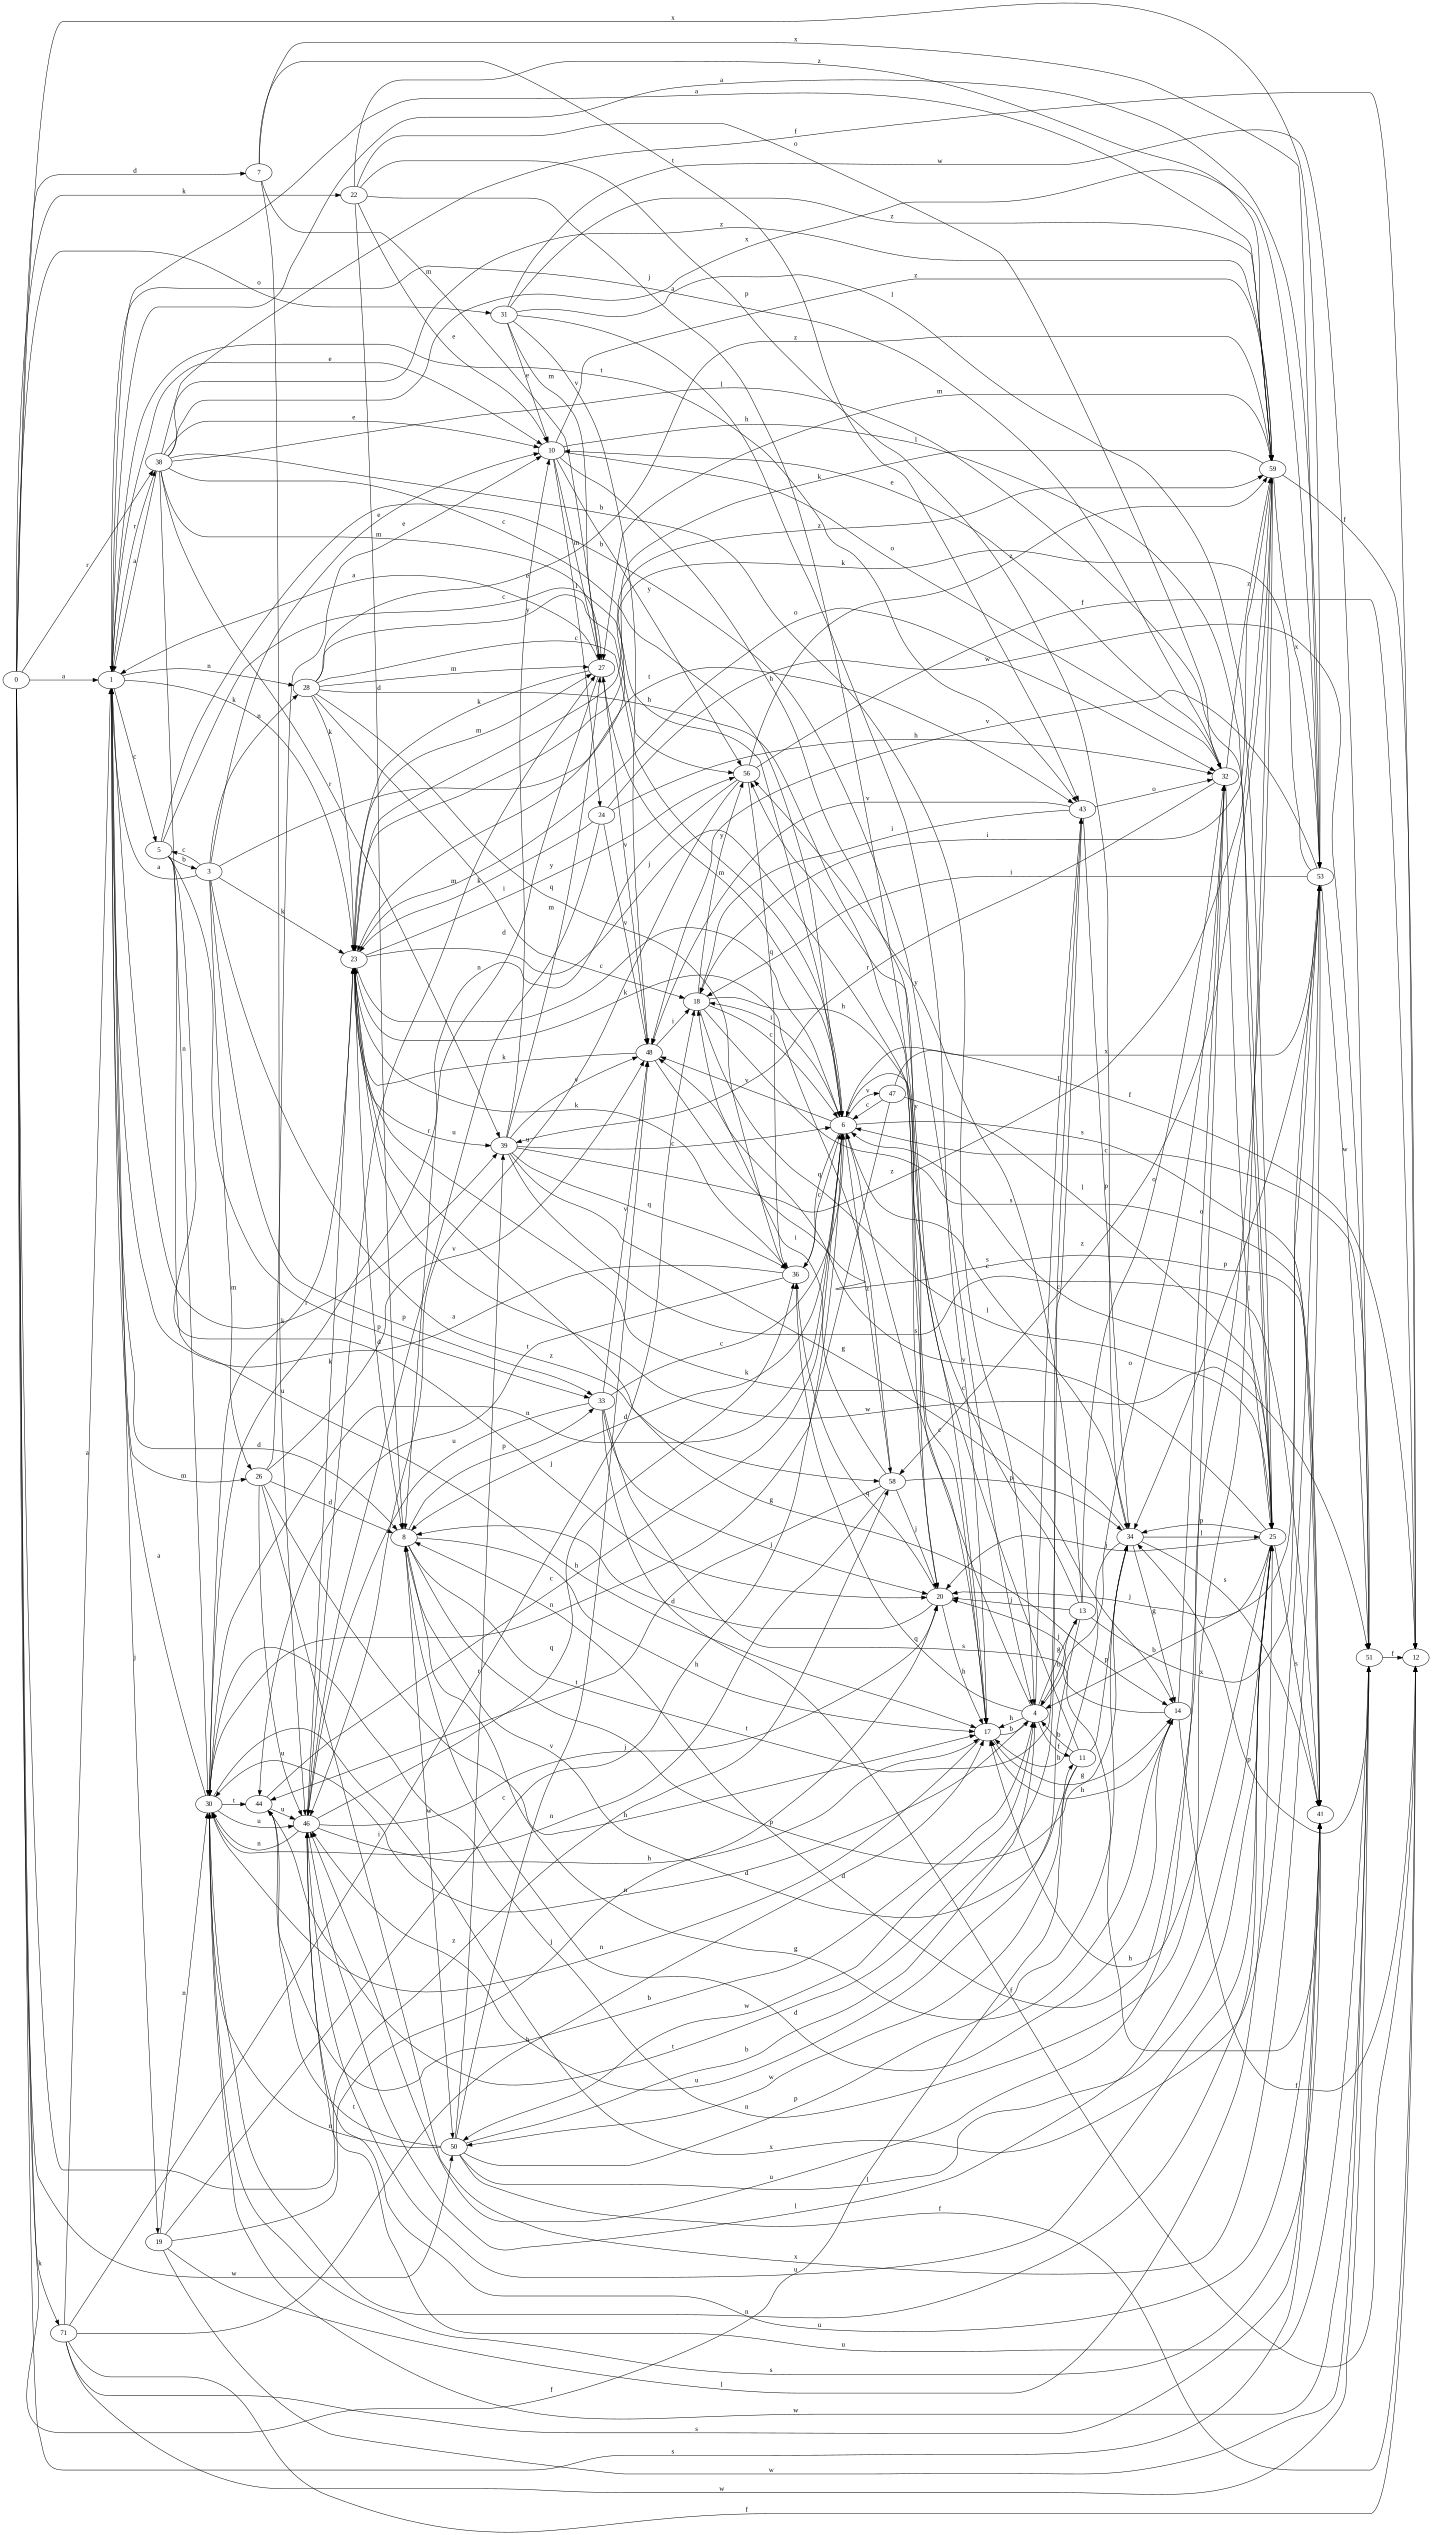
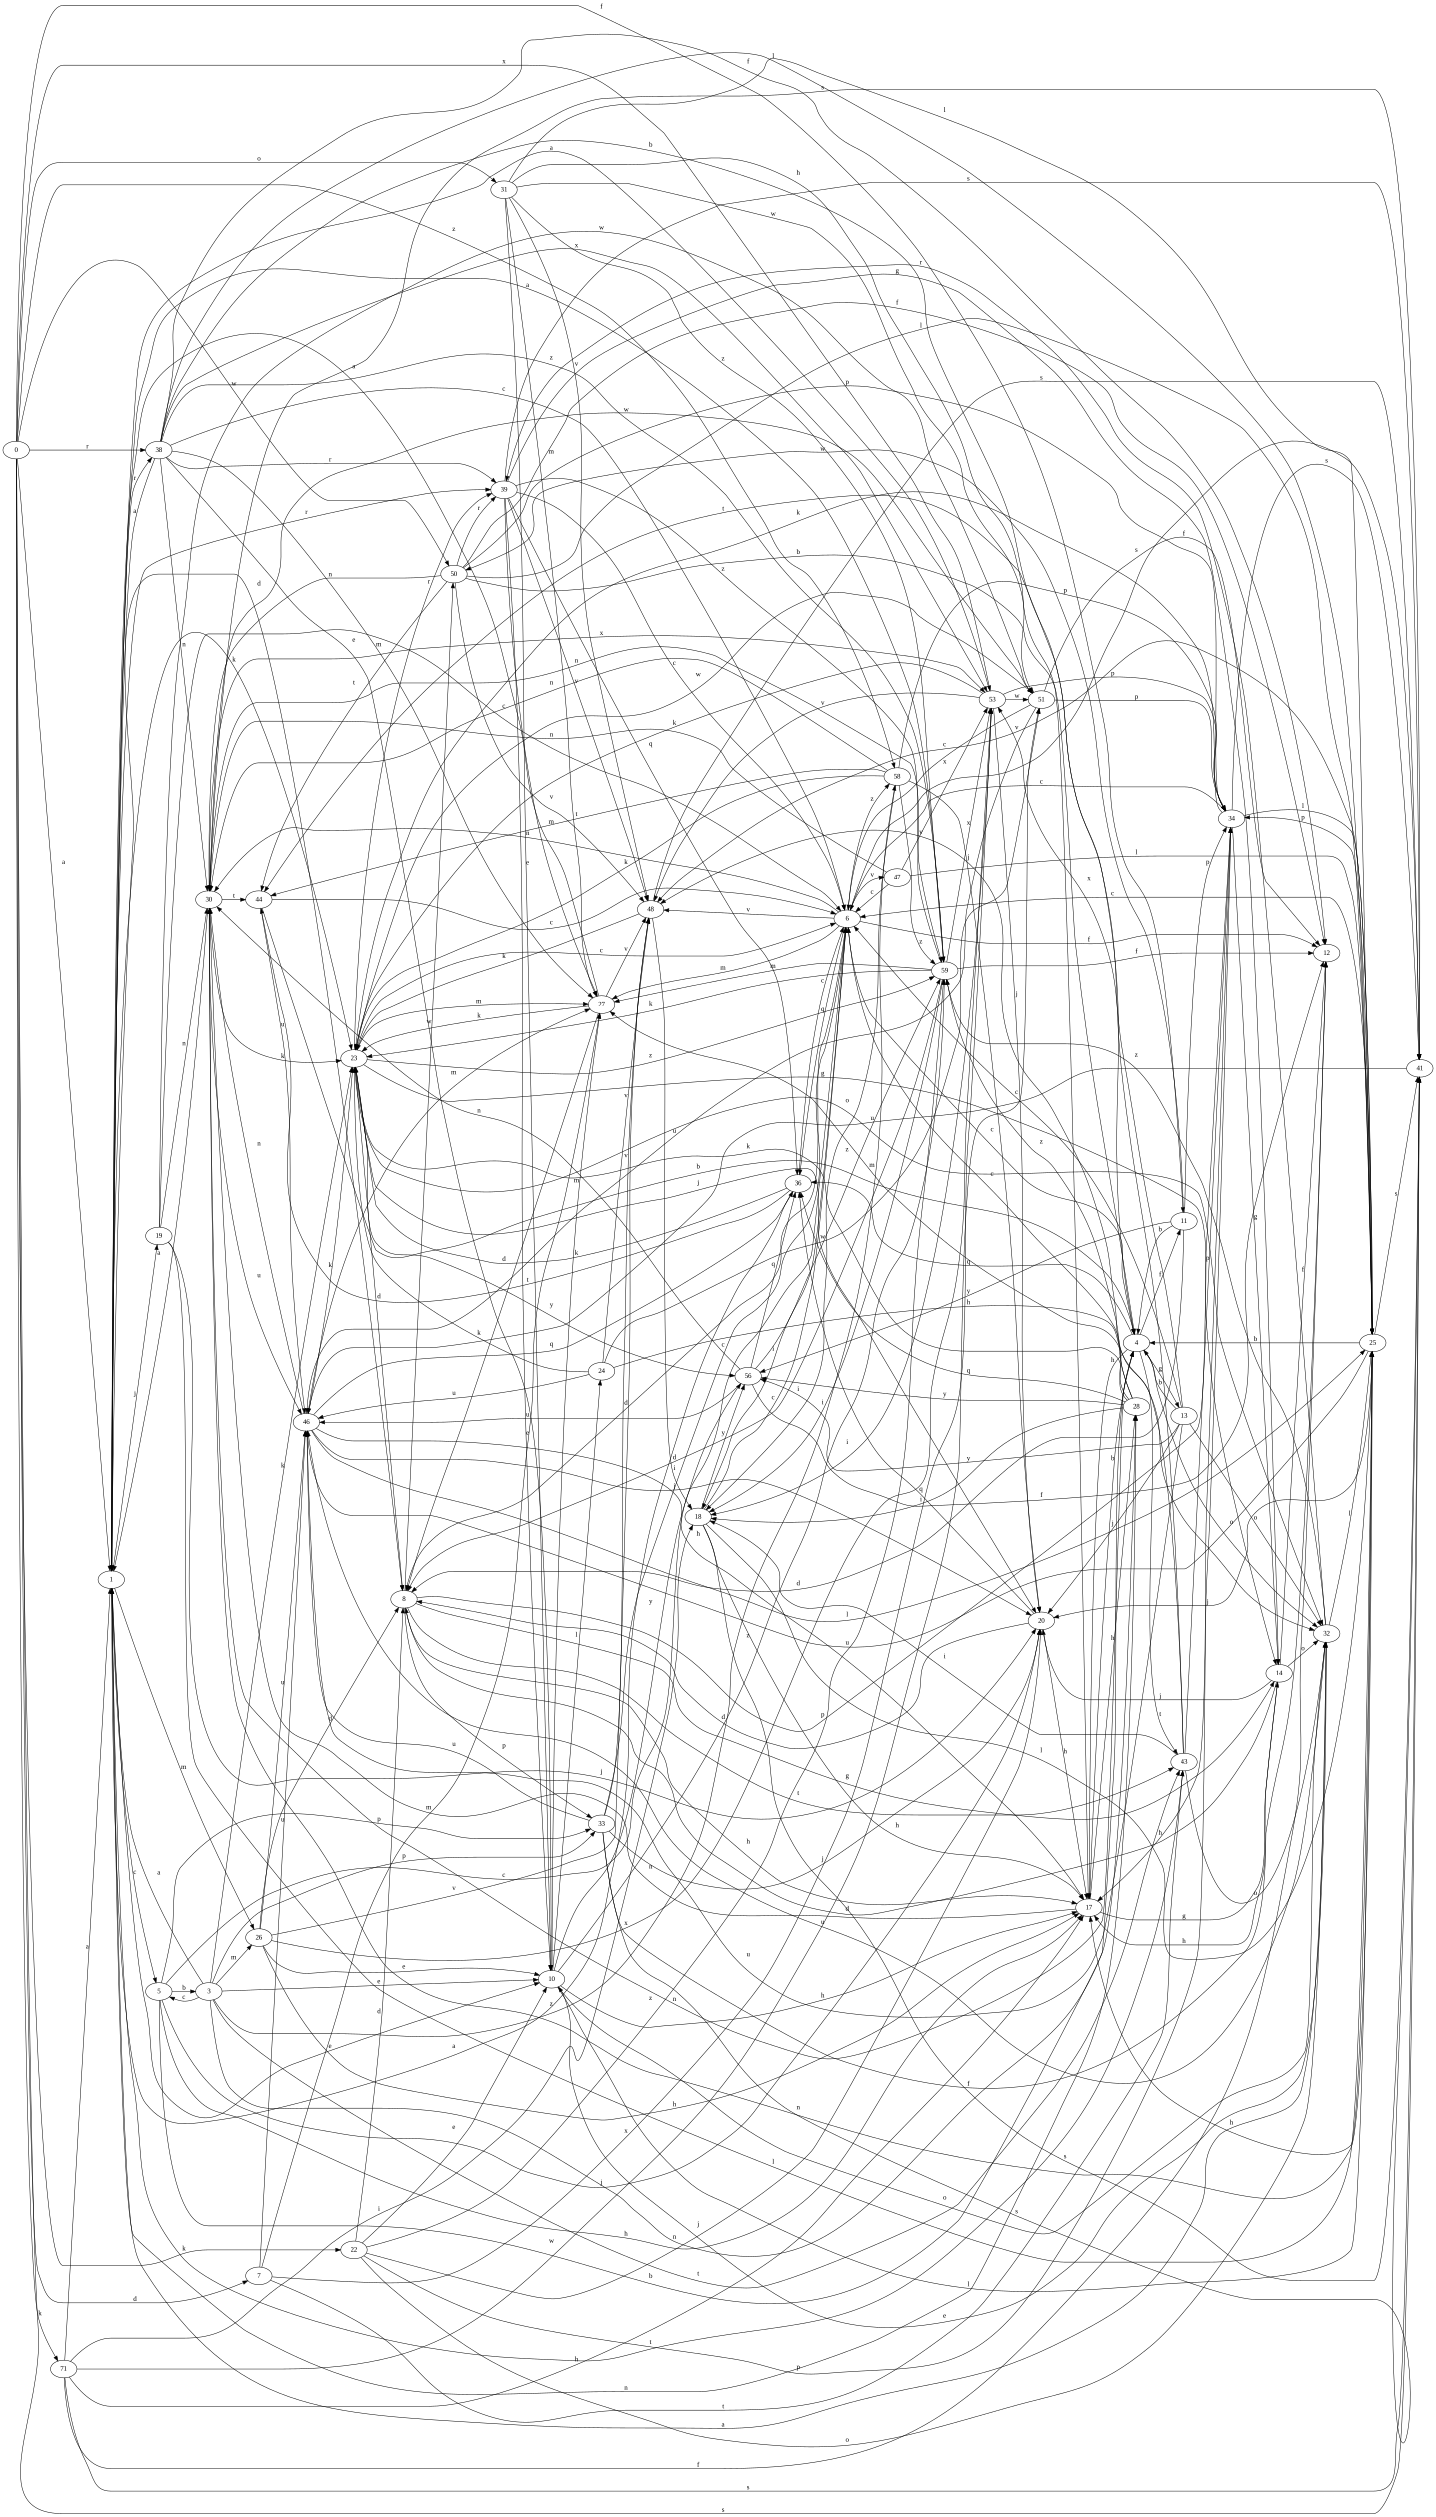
edge "28" -> "17": reversed
edge "59" -> "58": reversed
edge "4" -> "50": removed, label "w"
